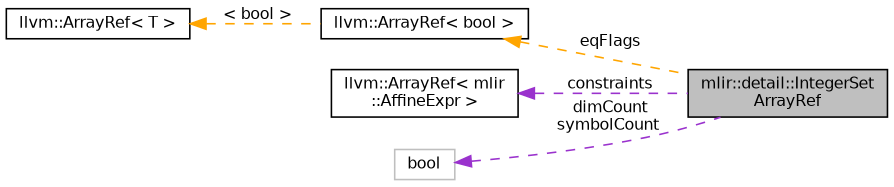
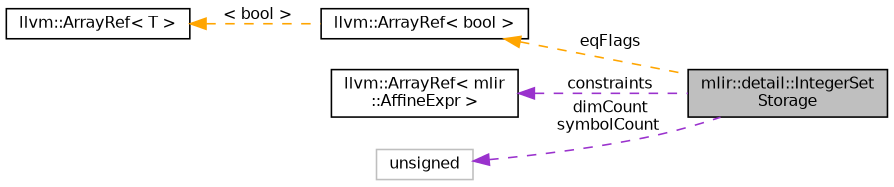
node "mlir::detail::IntegerSet ArrayRef": label "mlir::detail::IntegerSet ArrayRef" -> "mlir::detail::IntegerSet Storage"
node "bool": label "bool" -> "unsigned"
